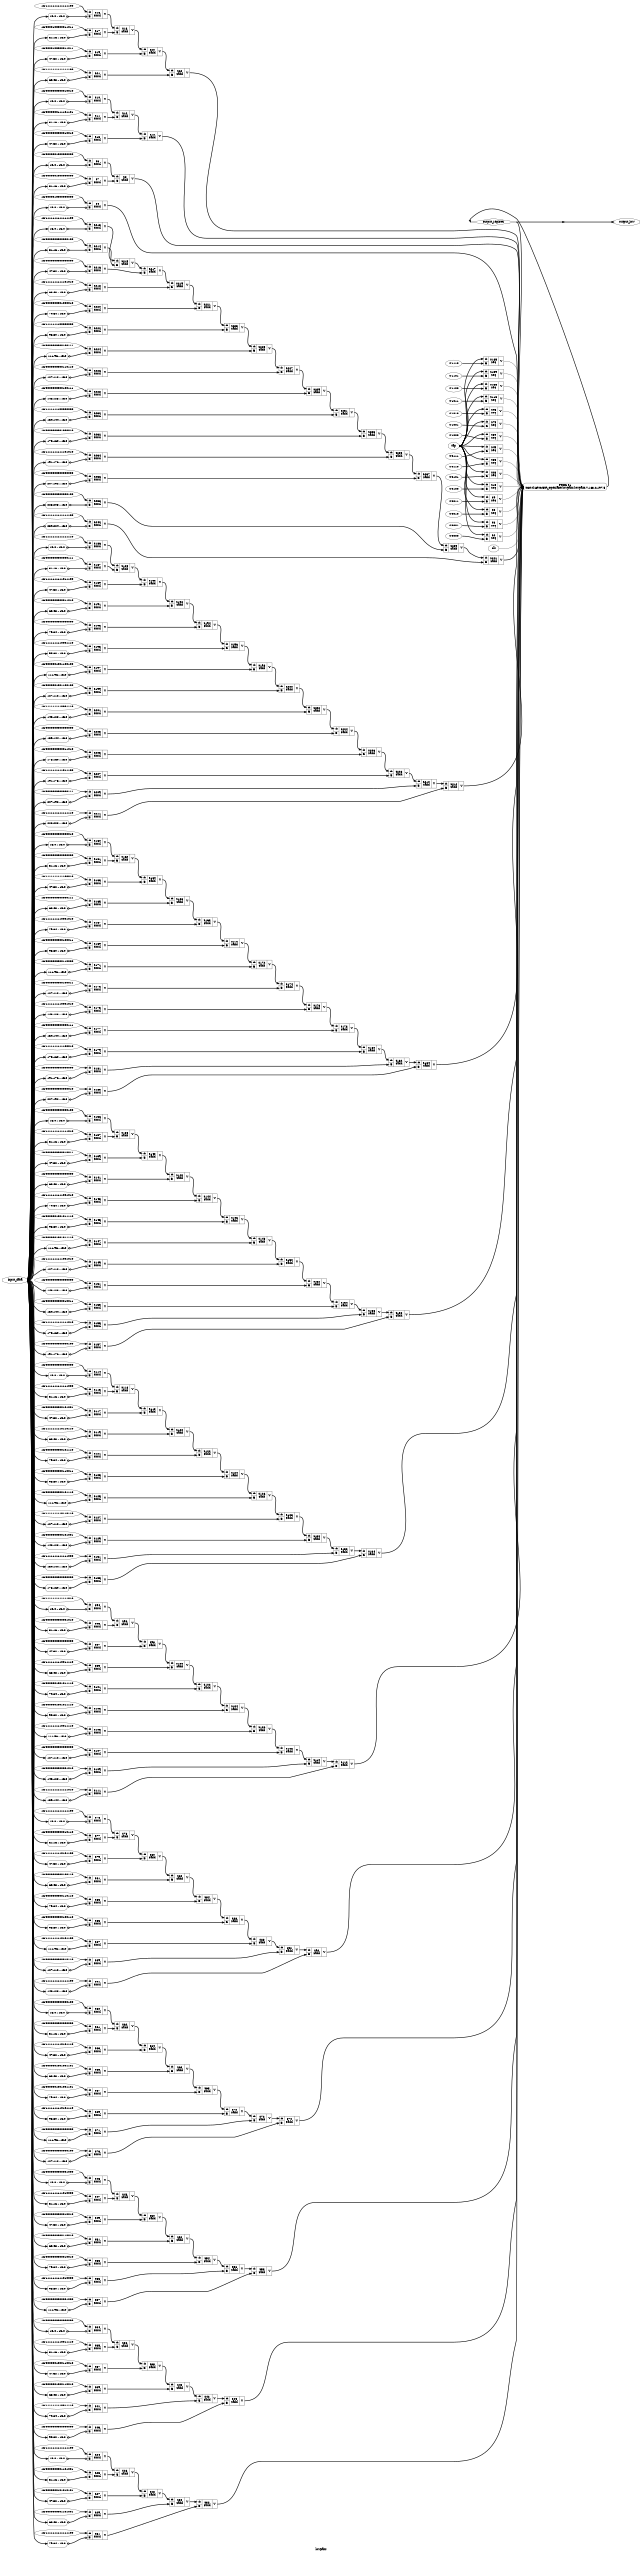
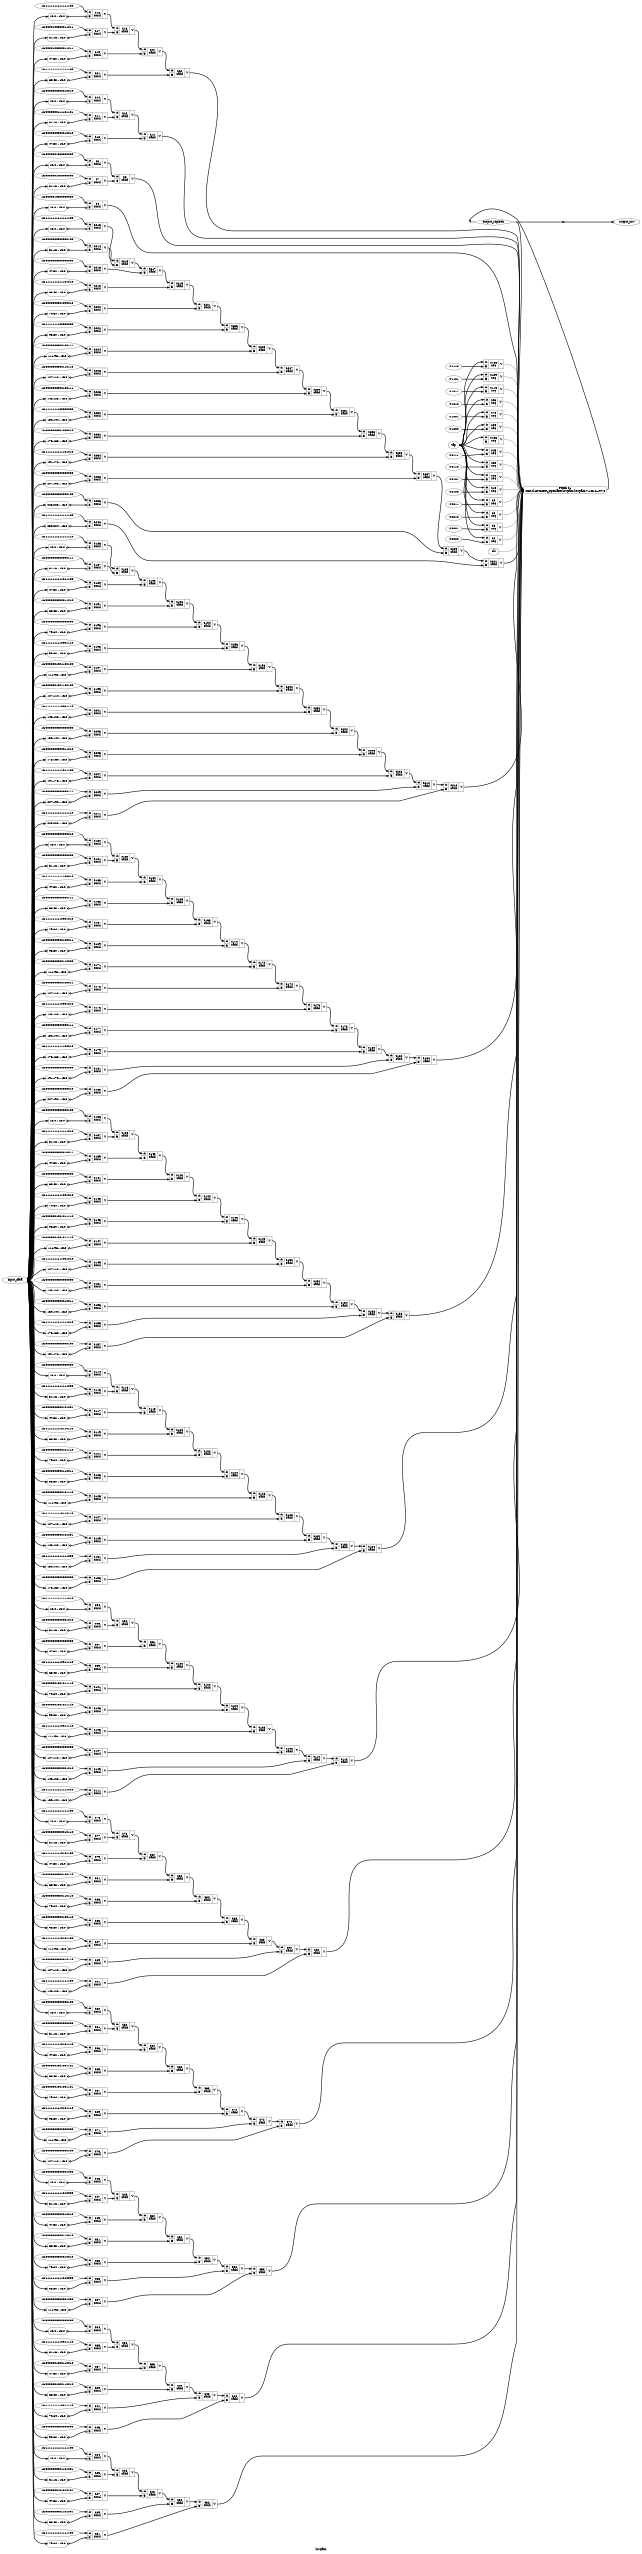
node "4'1100": removed
